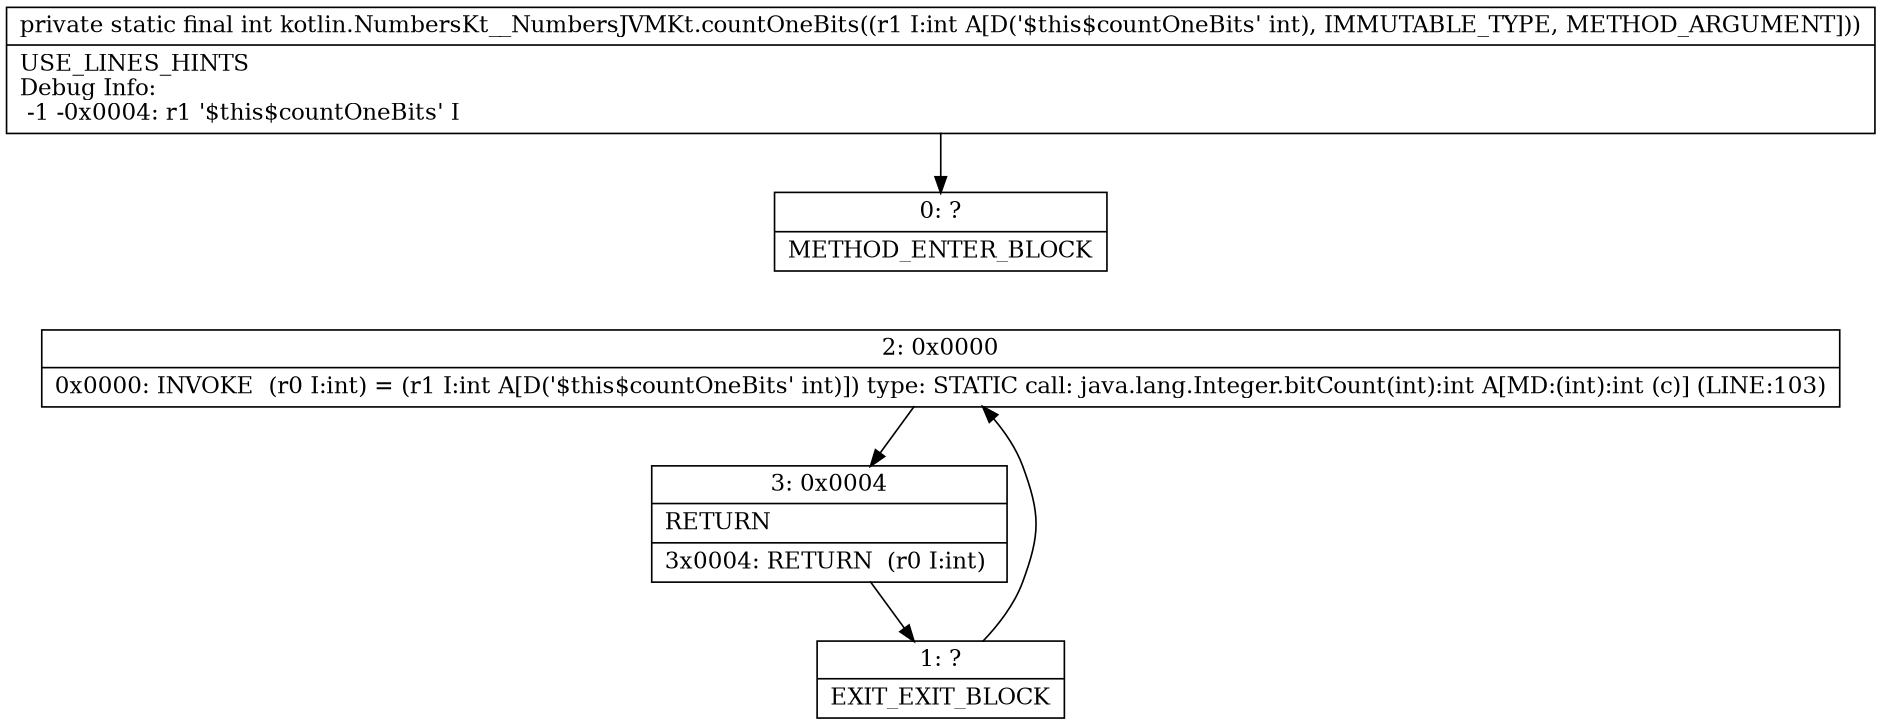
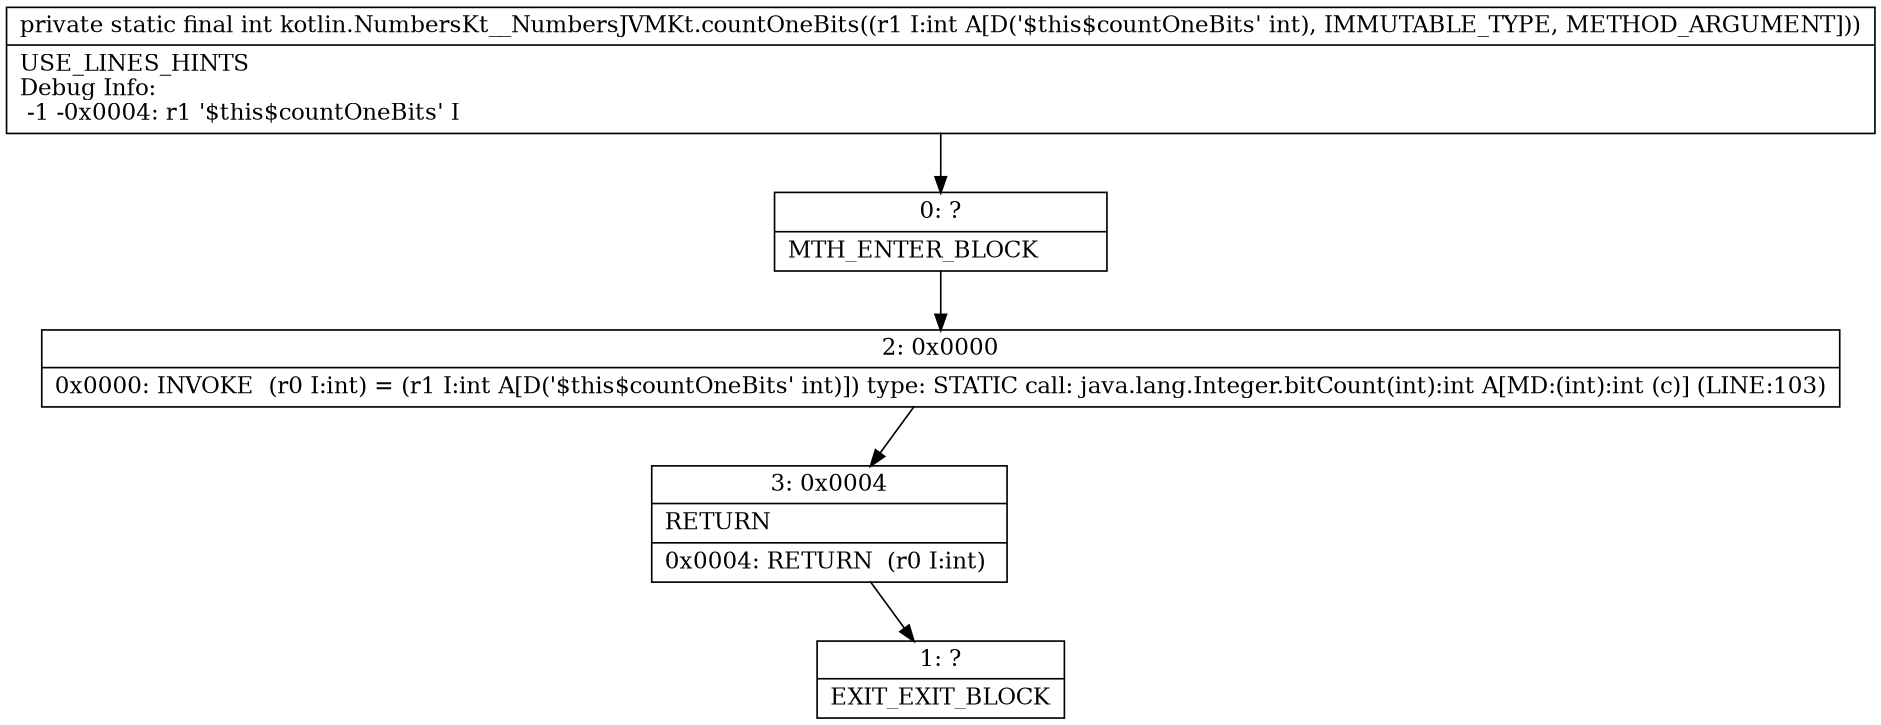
node "0: ?": text "METHOD_ENTER_BLOCK" -> "MTH_ENTER_BLOCK"
edge "1: ?" -> "2: 0x0000": now "0: ?" -> "2: 0x0000"
node "3: 0x0004": text "3x0004: RETURN  (r0 I:int)" -> "0x0004: RETURN  (r0 I:int)"
